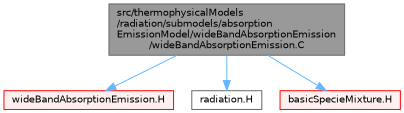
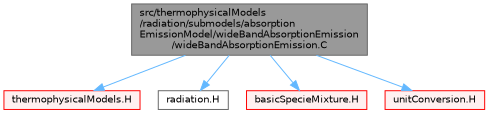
node "wideBandAbsorptionEmission.H": label "wideBandAbsorptionEmission.H" -> "thermophysicalModels.H"
node "unitConversion.H": added
